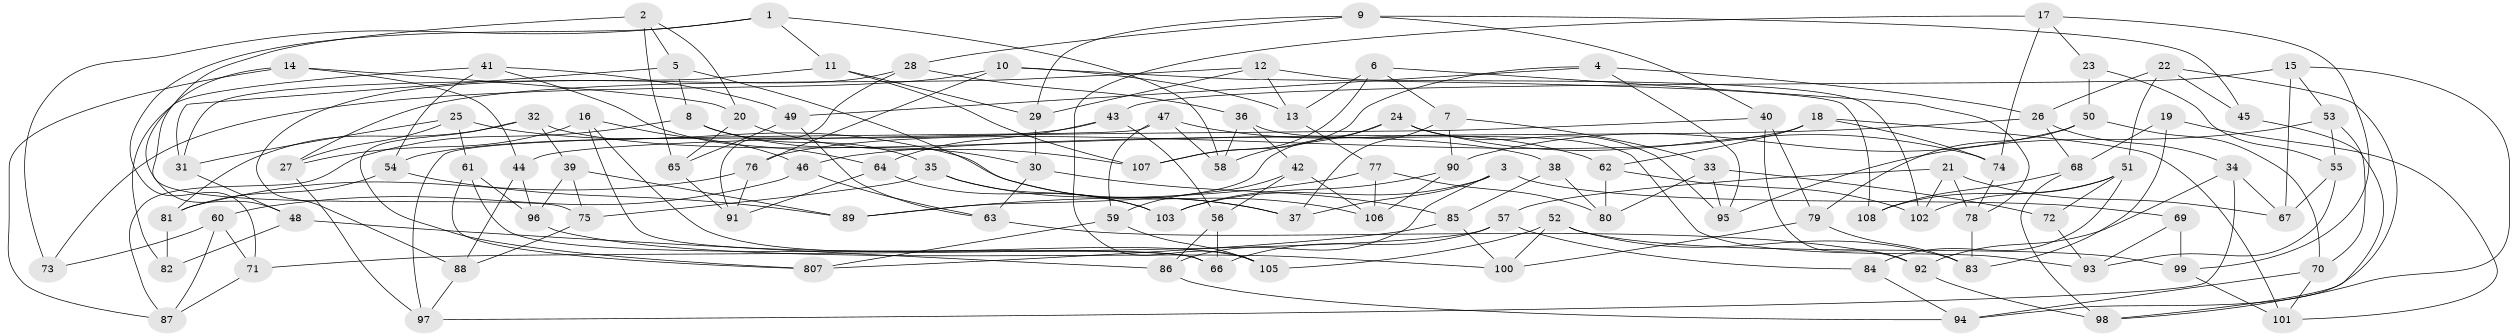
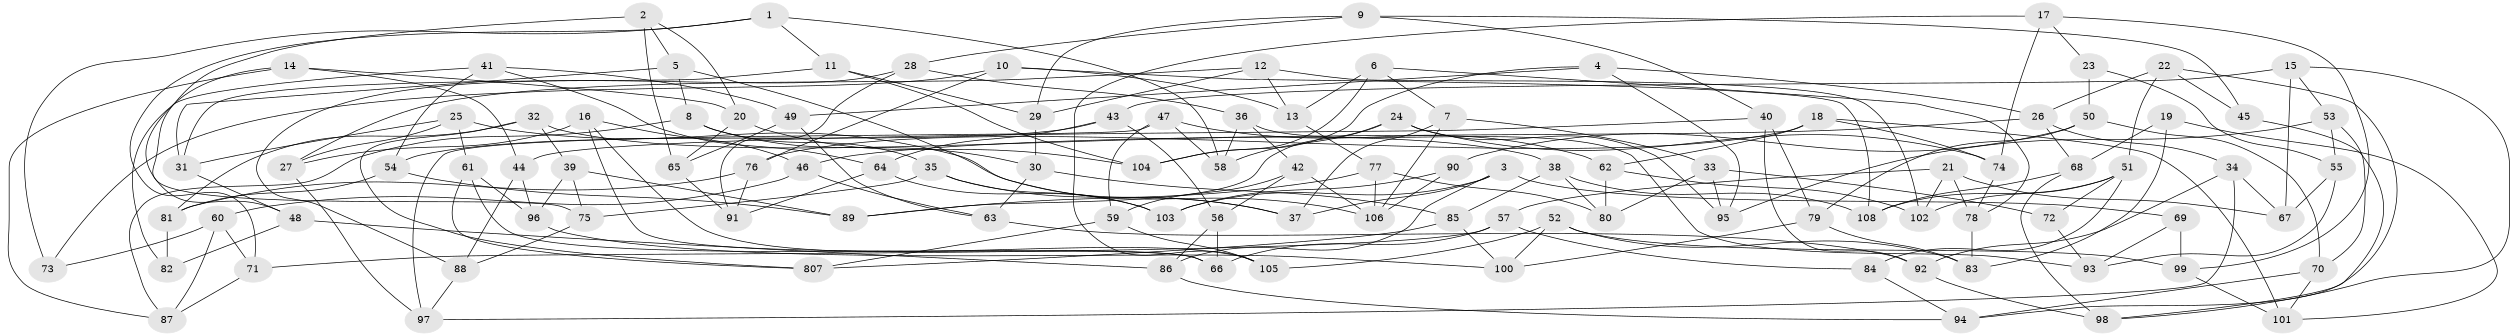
edge "7" -- "90": now "7" -- "106"
node "107": label "107" -> "104"
edge "38" -- "108": added
